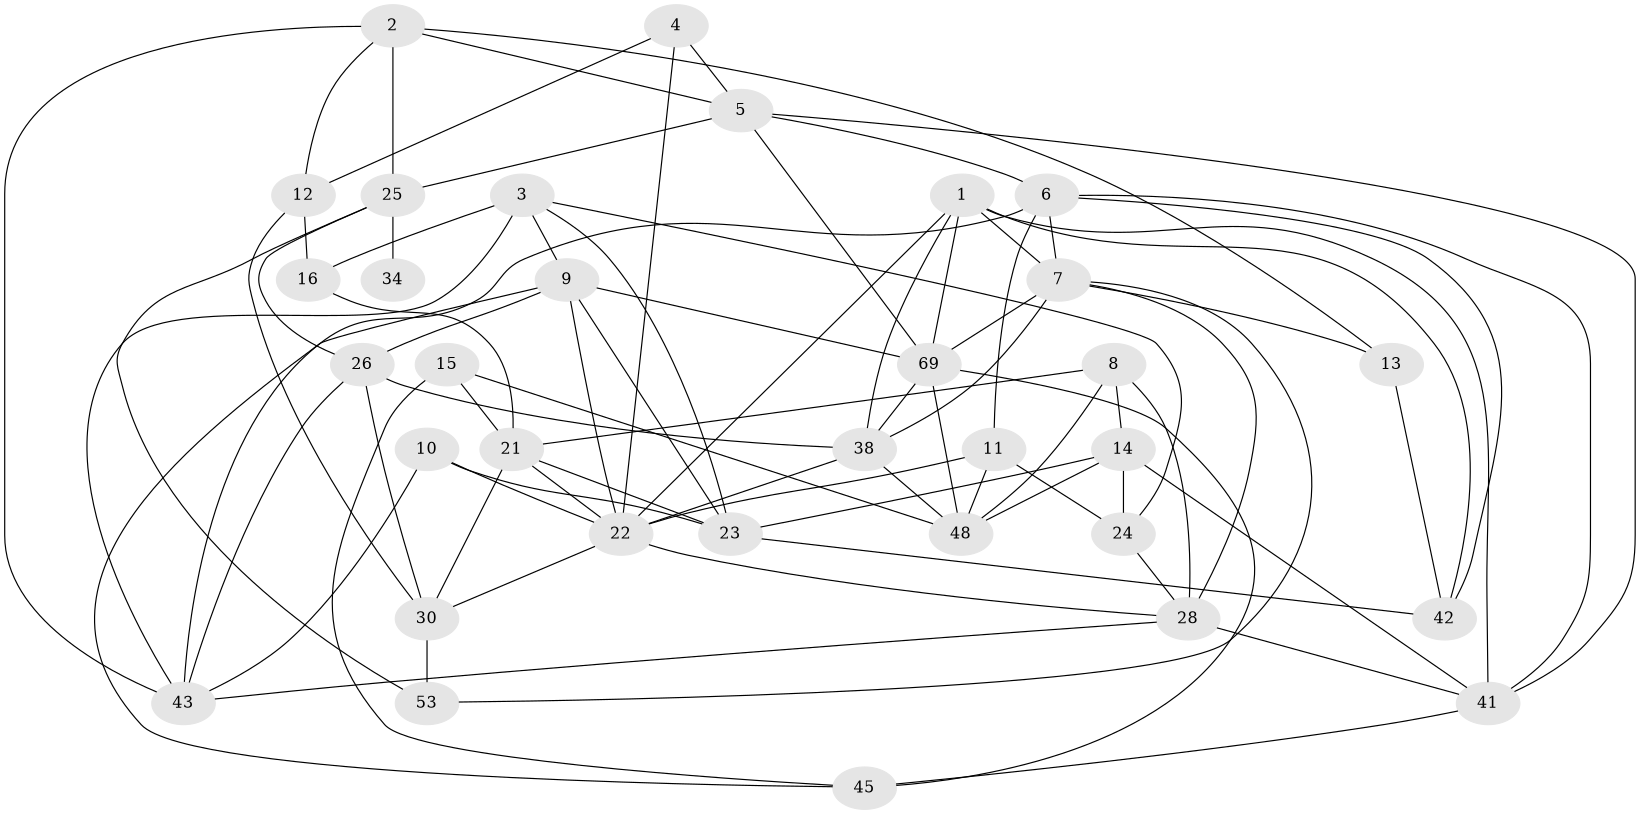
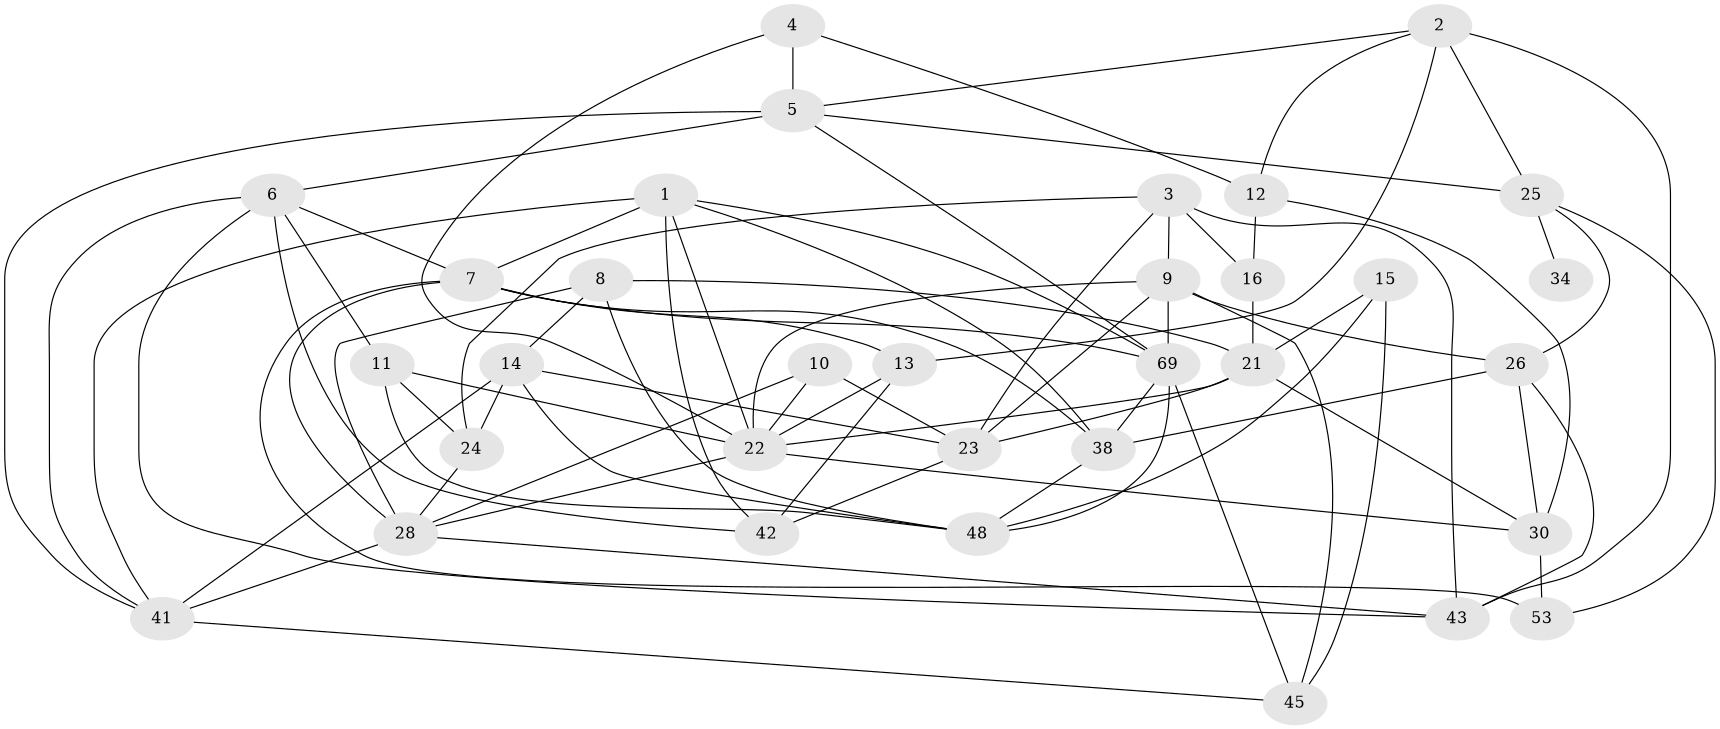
edge "38" -- "22": now "13" -- "22"
edge "10" -- "43": now "10" -- "28"
